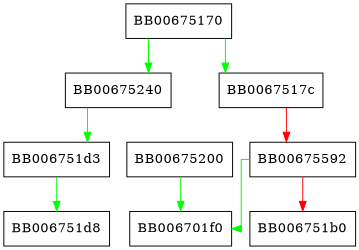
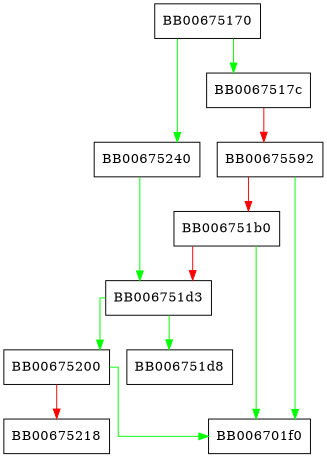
edge "BB006751b0" -> "BB006751d3": added
edge "BB006751d3" -> "BB00675200": added
edge "BB006751b0" -> "BB006701f0": added
node "BB00675218": added
